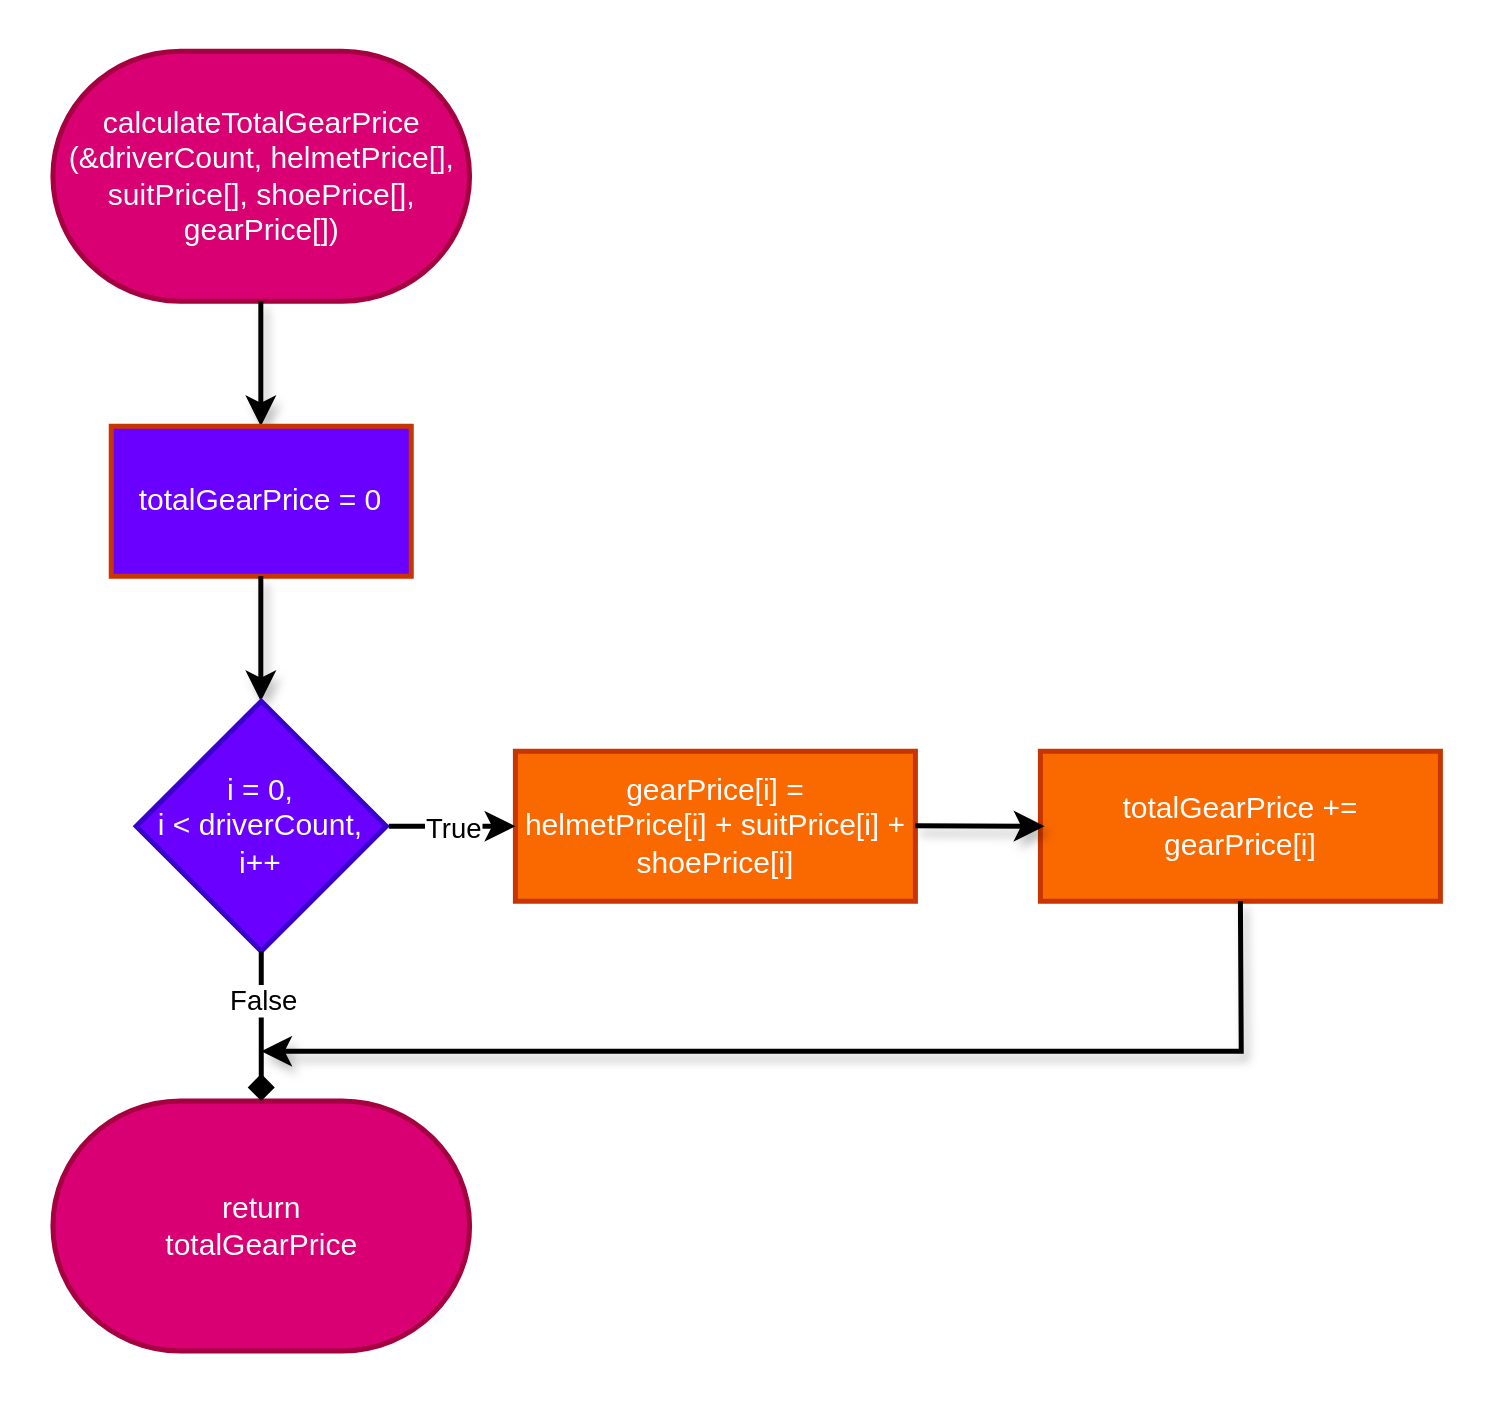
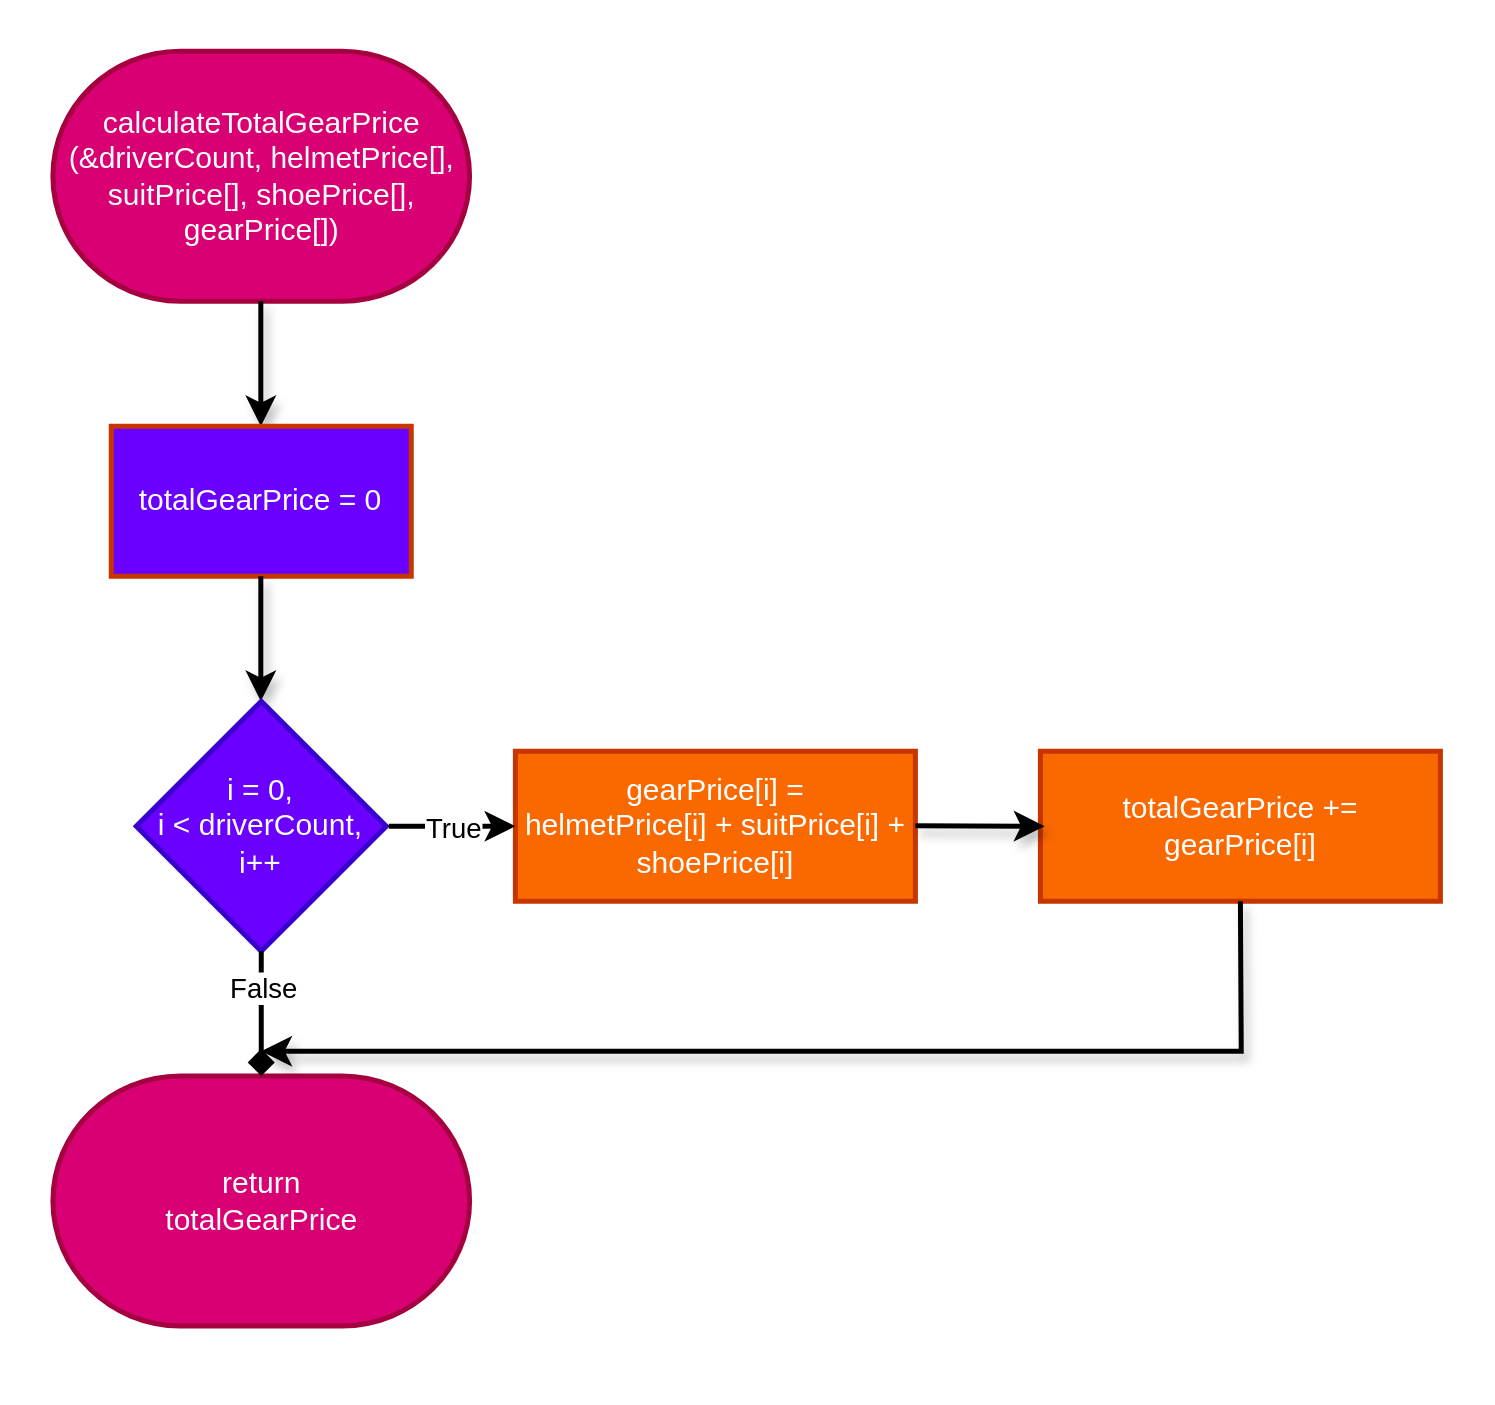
node "return totalGearPrice": moved (261, 1226) -> (261, 1201)
